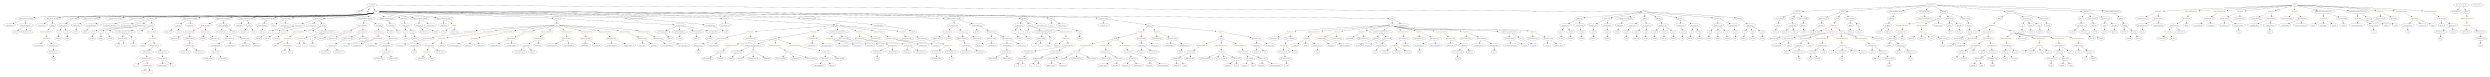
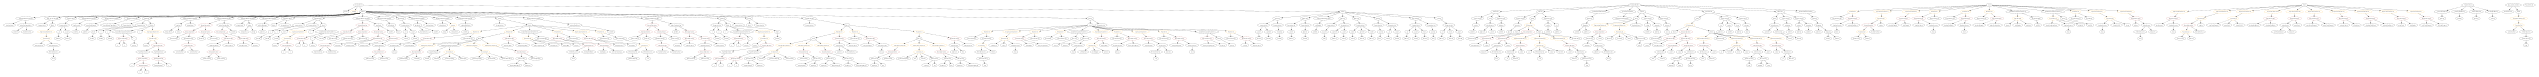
node "initialize": removed
